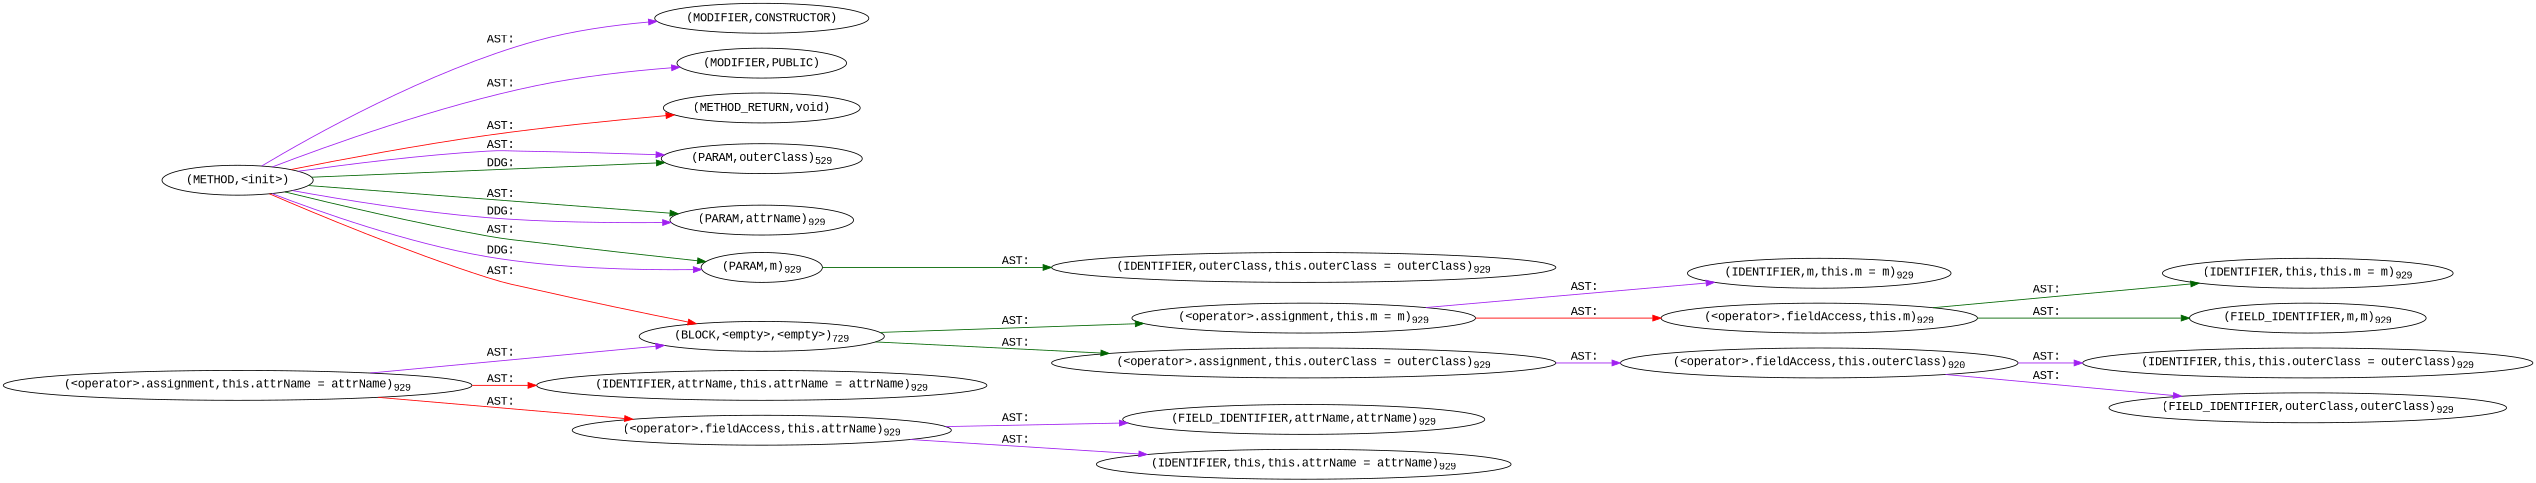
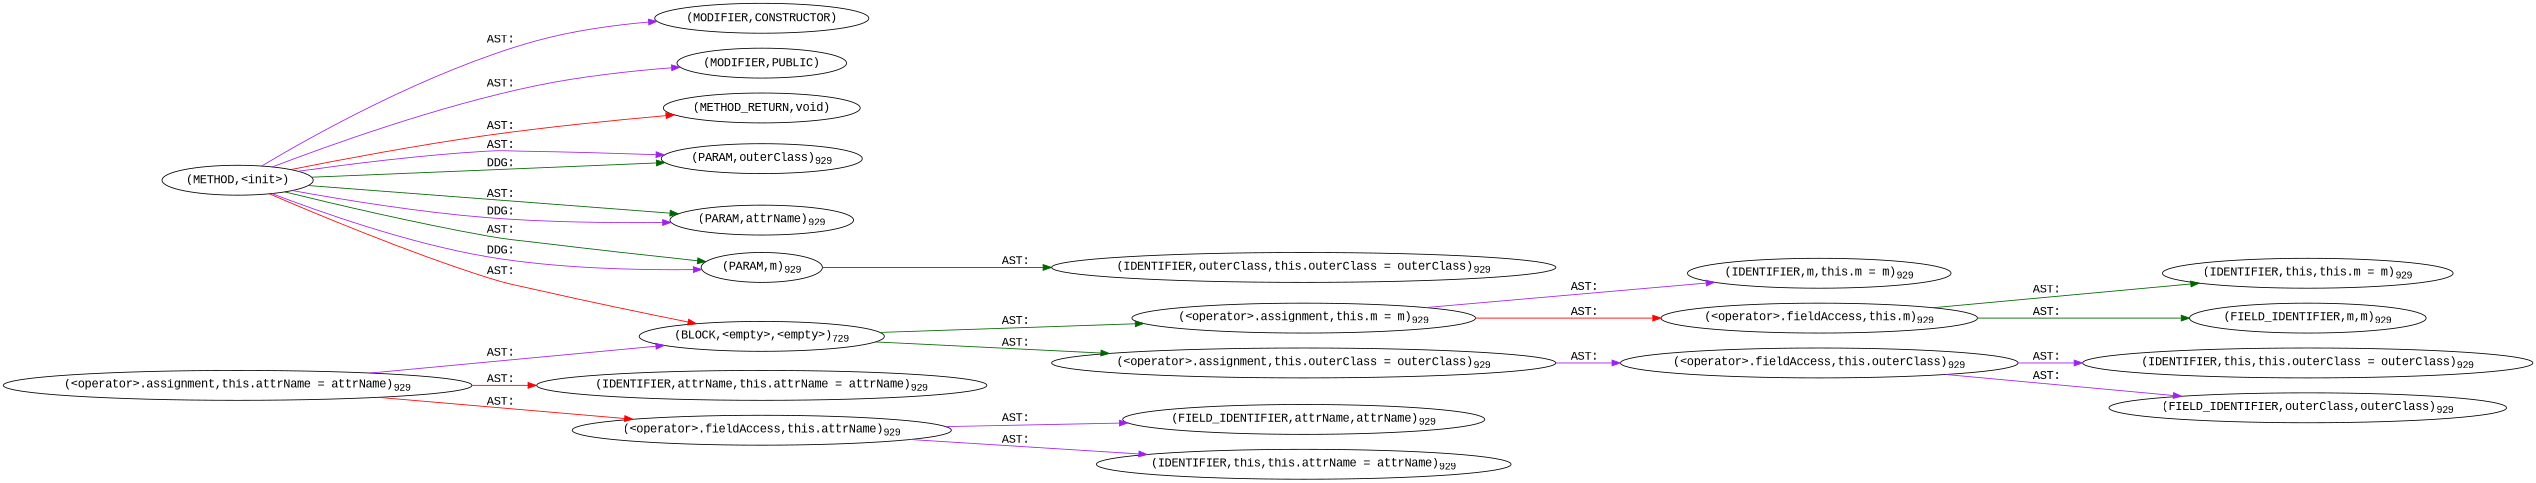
node "(PARAM,outerClass)": text "529" -> "929"
node "(<operator>.fieldAccess,this.outerClass)": text "920" -> "929"
